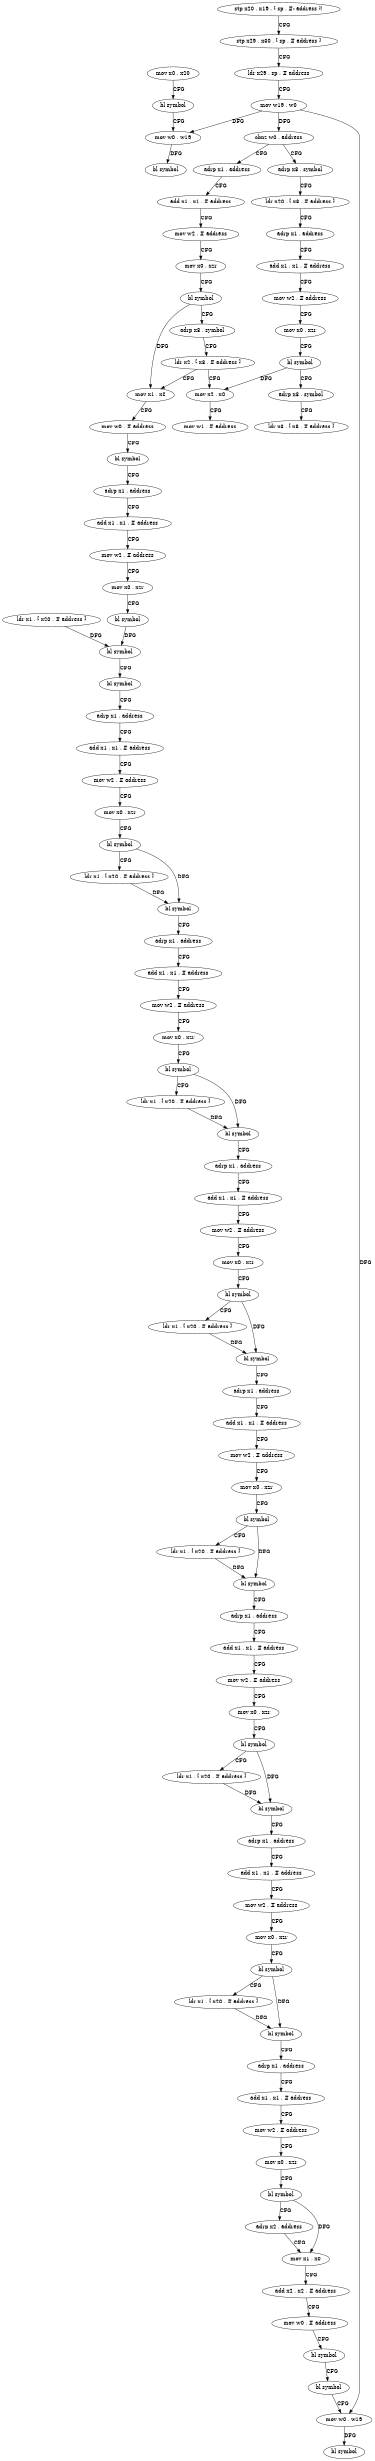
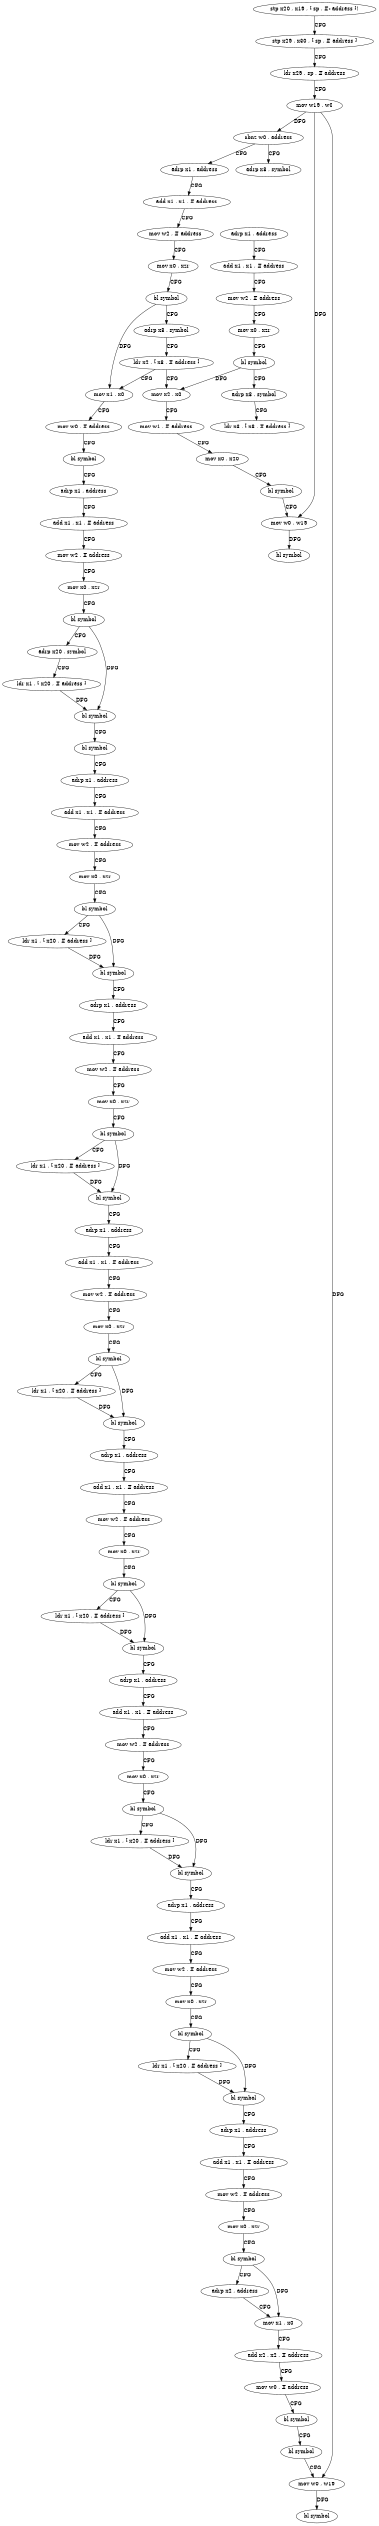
node "ldr x20 , [ x8 , # address ]": removed
edge "mov w1 , # address" -> "mov x0 , x20": added, label "CFG"
node "adrp x20 , symbol": added
